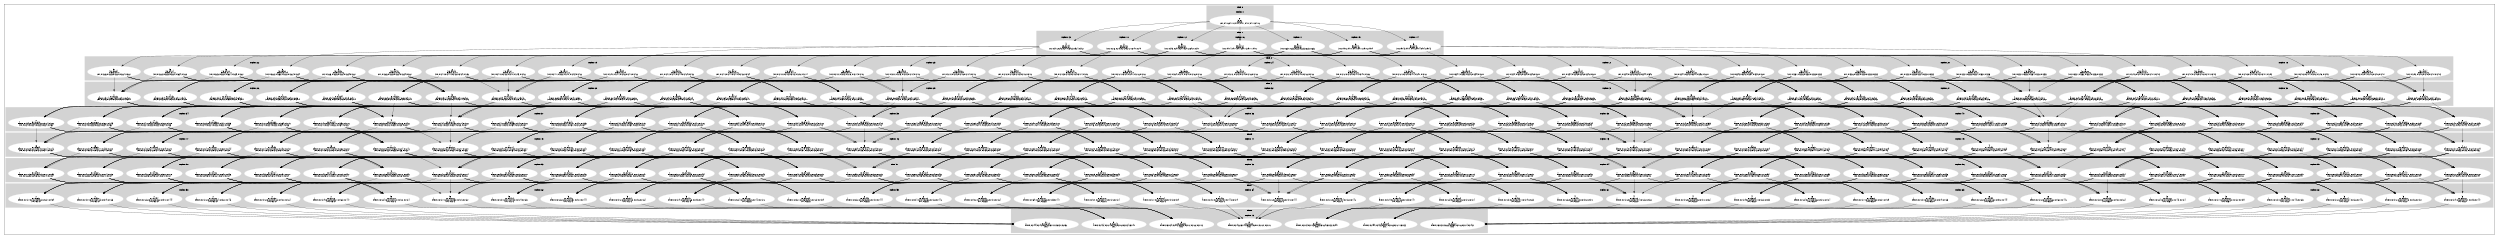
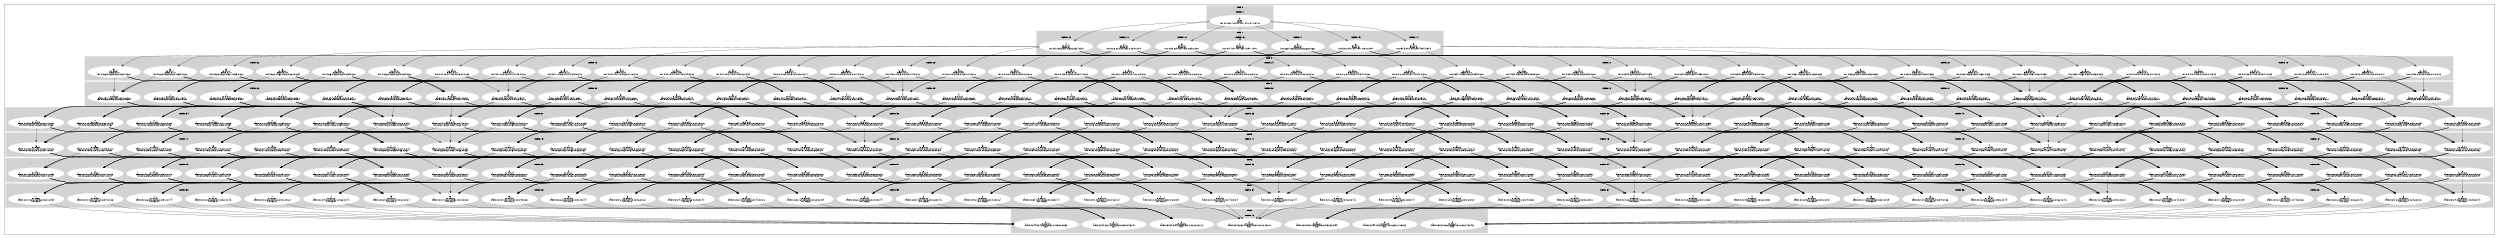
cluster "Line: 51": label "Line: 51" -> "Action: 51"
